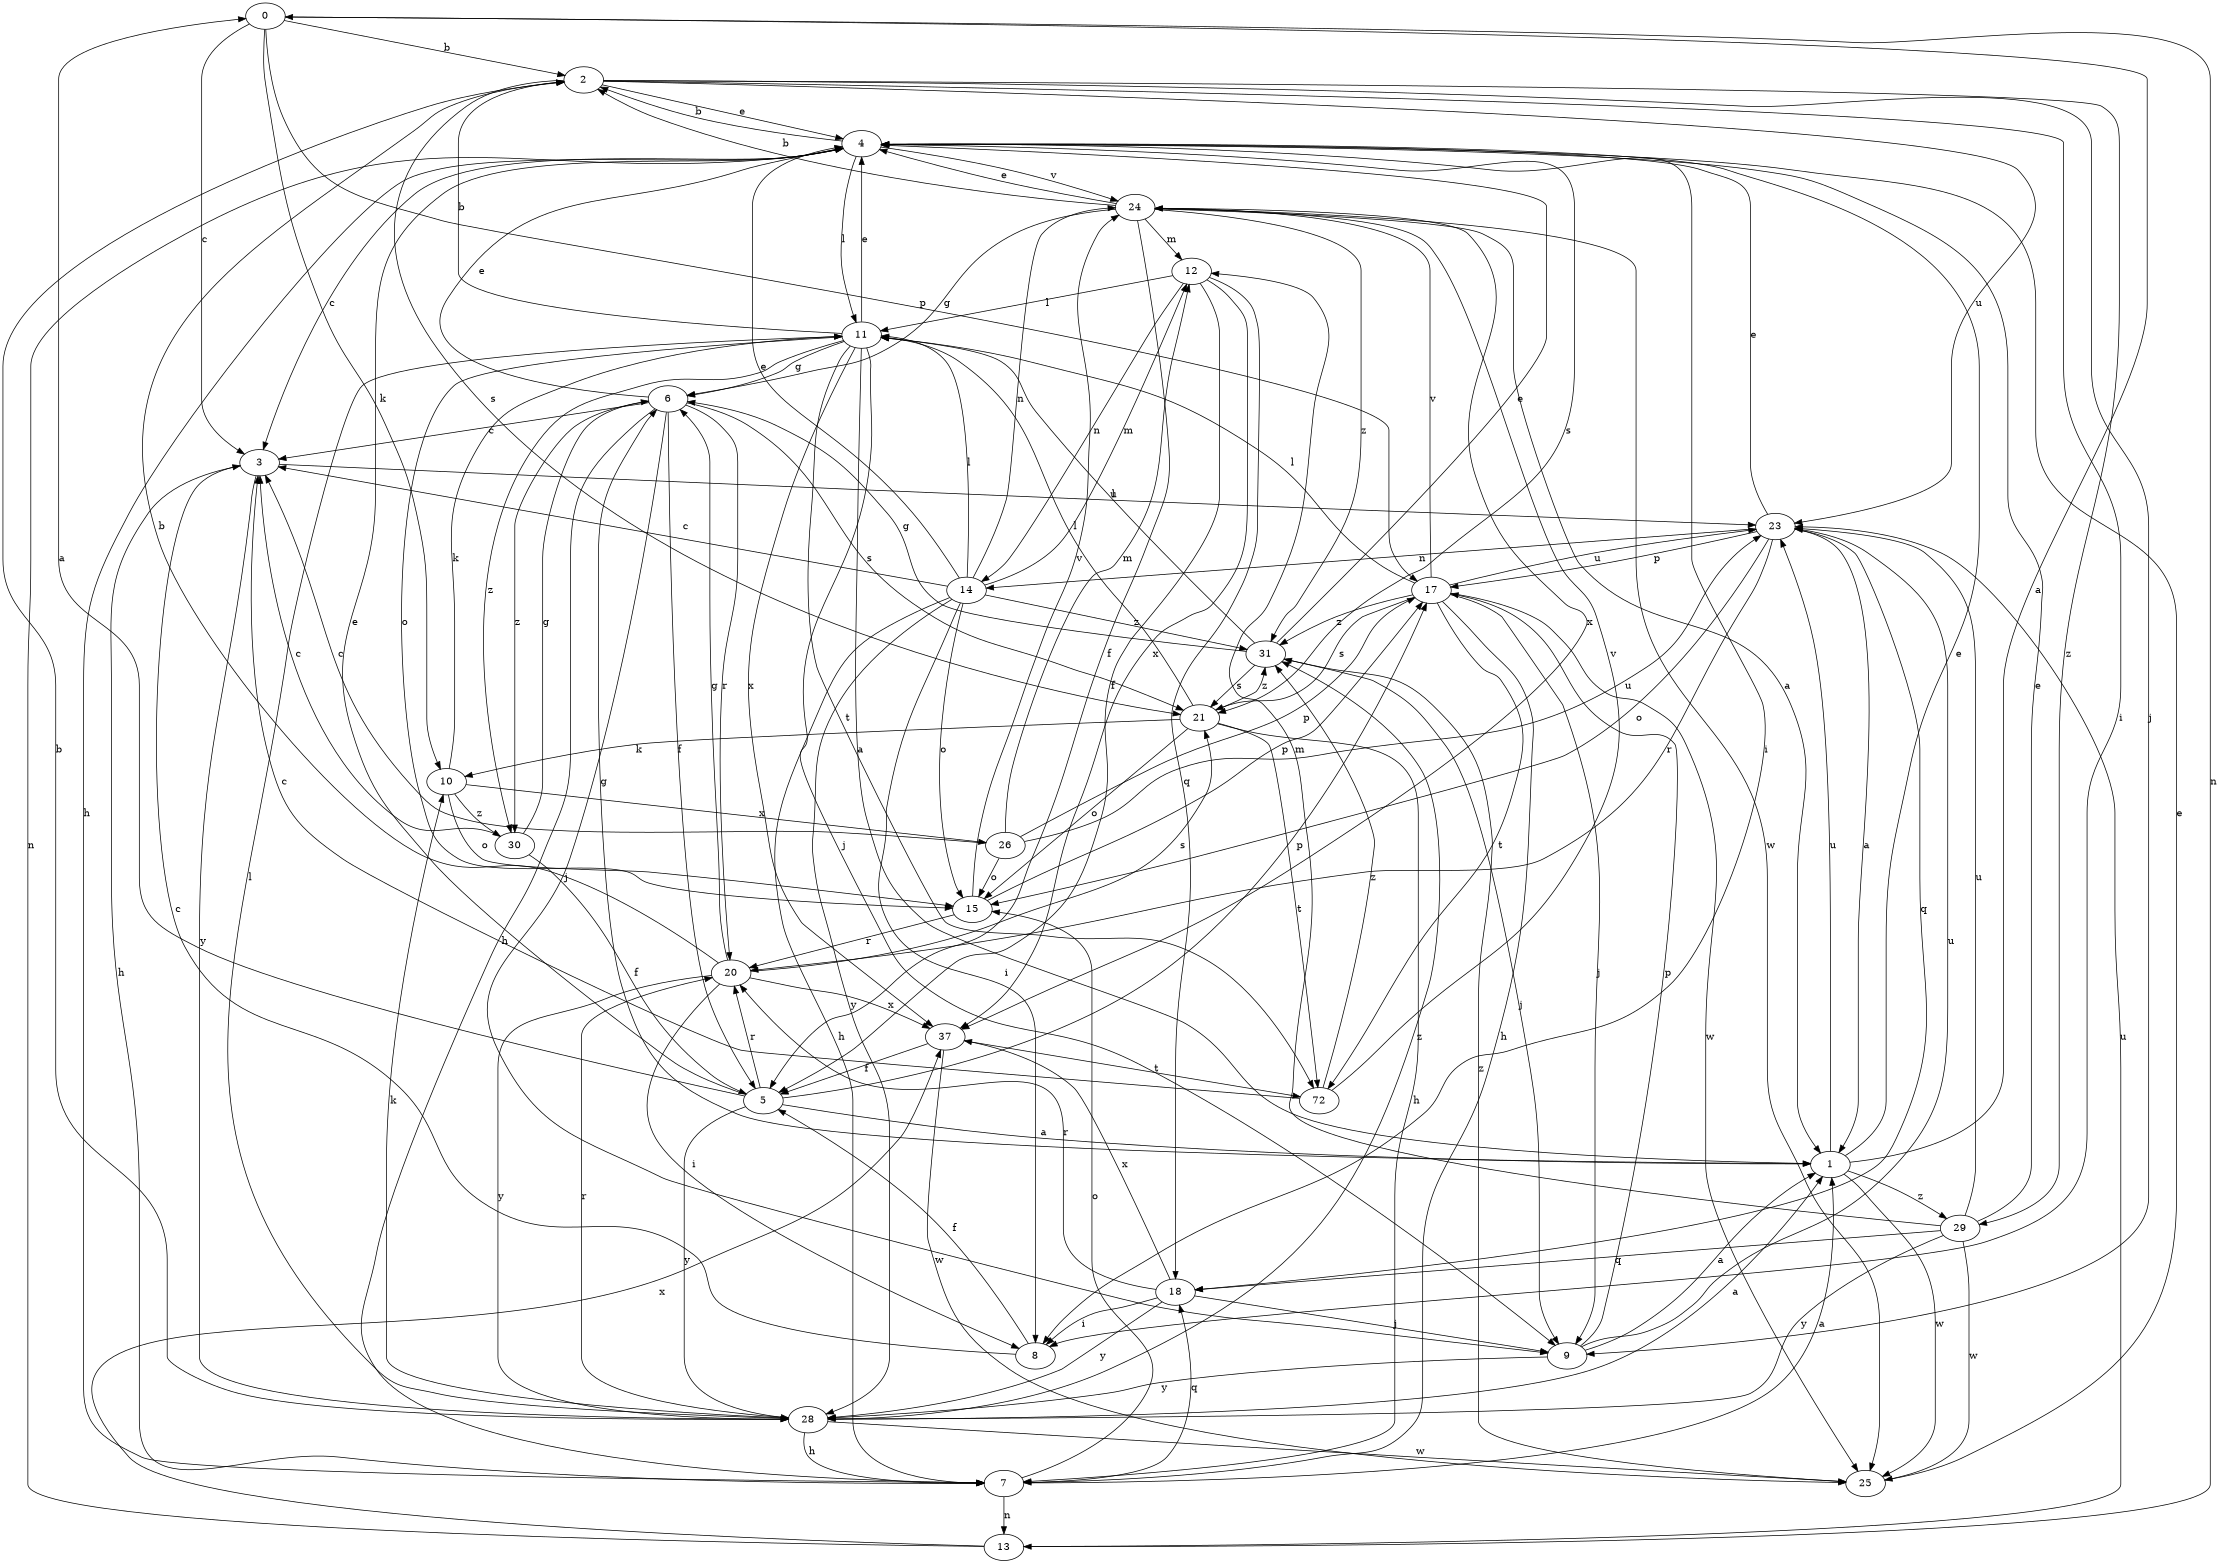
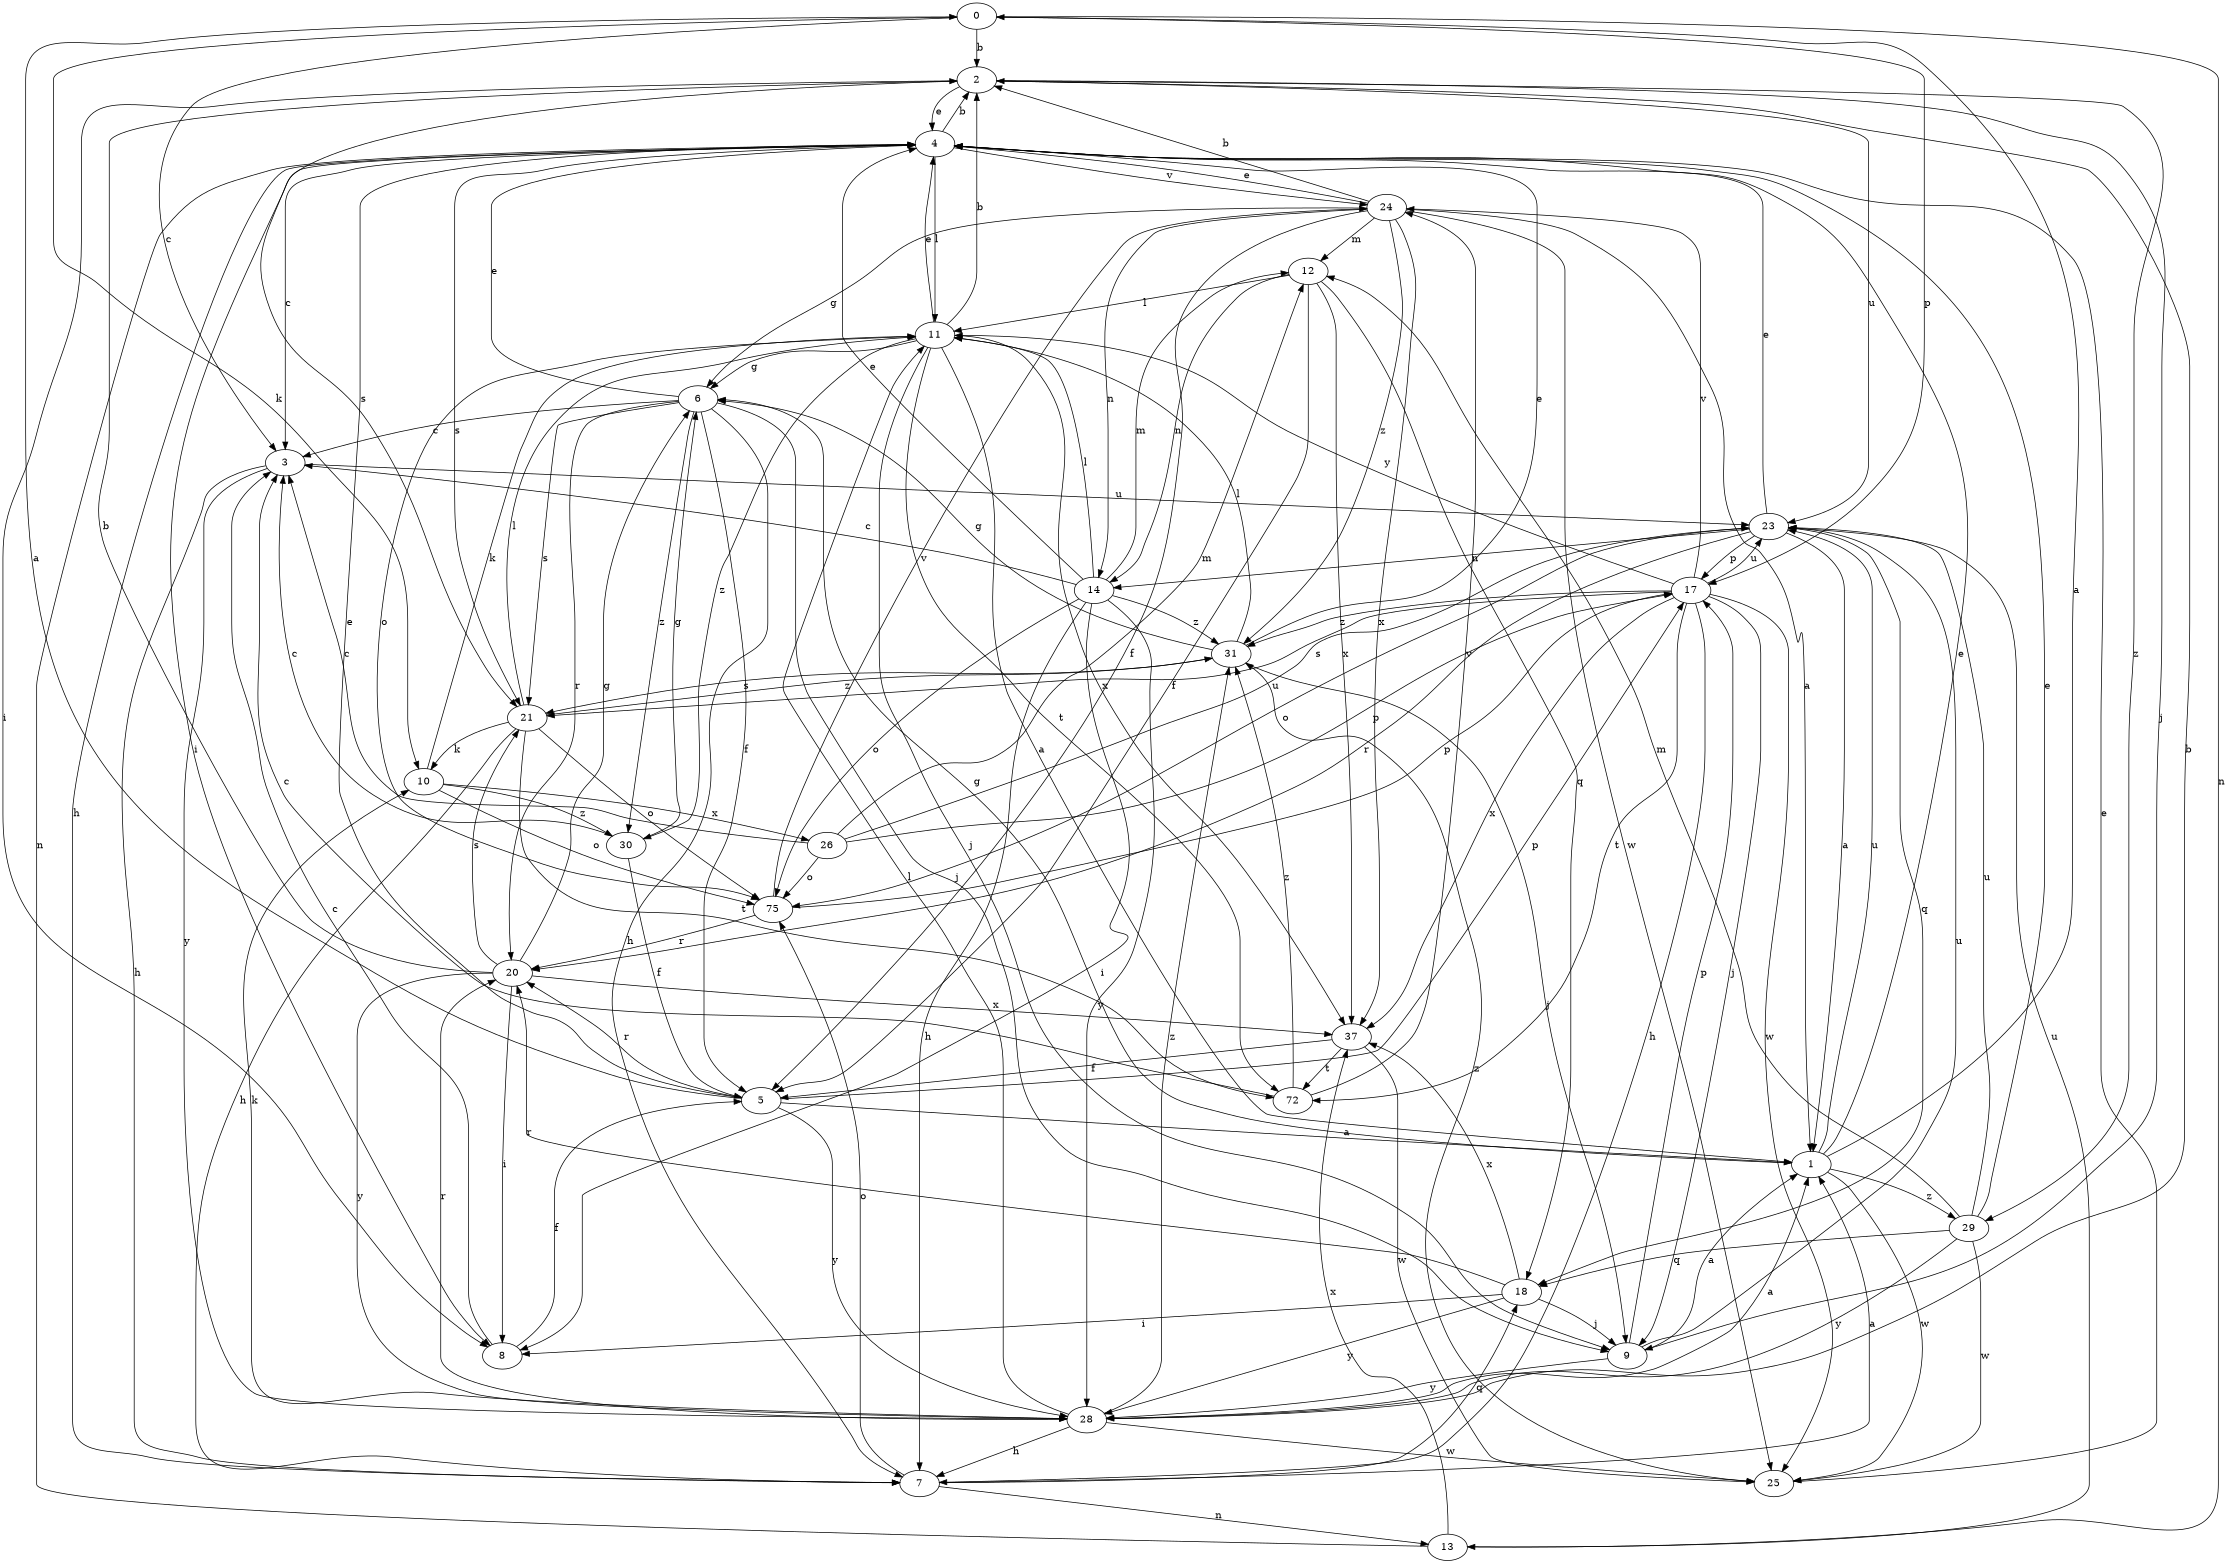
edge "14" -> "24": reversed
edge "17" -> "11": label "l" -> "y"
edge "17" -> "37": added, label "x"
node "15": label "15" -> "75"
